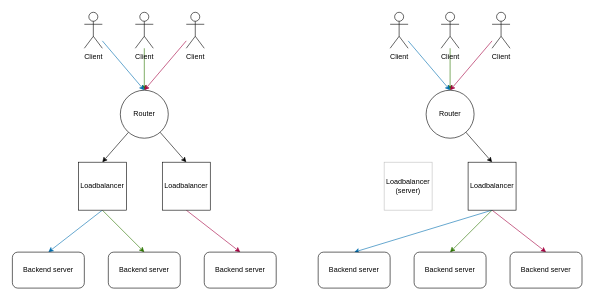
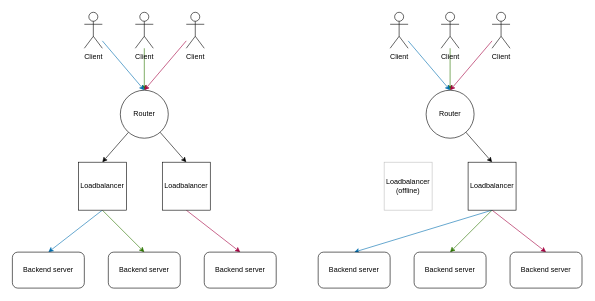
node "Loadbalancer (server)": label "Loadbalancer (server)" -> "Loadbalancer (offline)"
